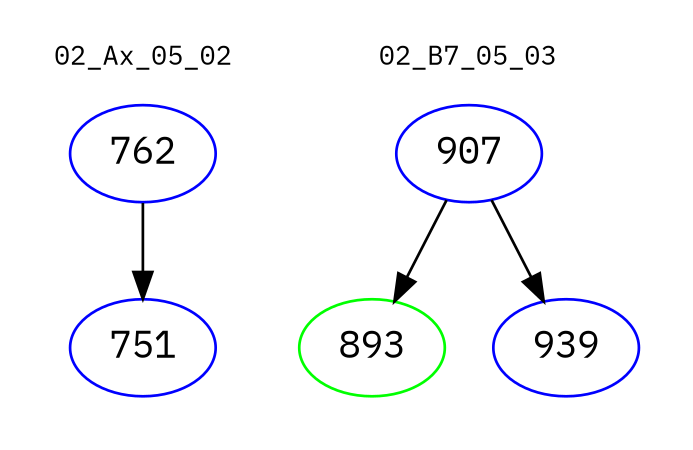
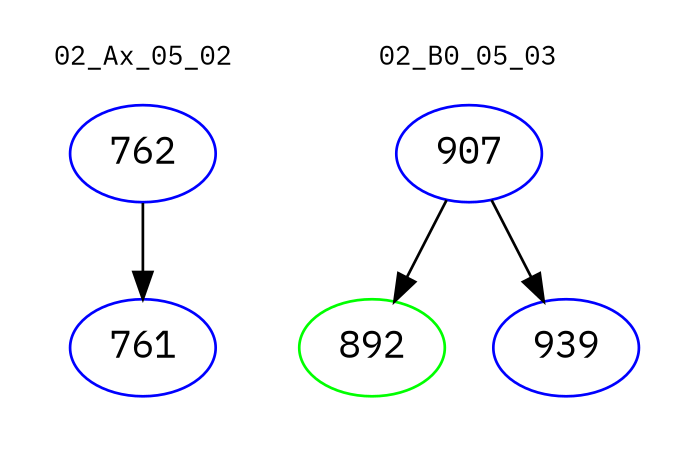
cluster "02_B7_05_03": label "02_B7_05_03" -> "02_B0_05_03"
node "751": label "751" -> "761"
node "893": label "893" -> "892"
